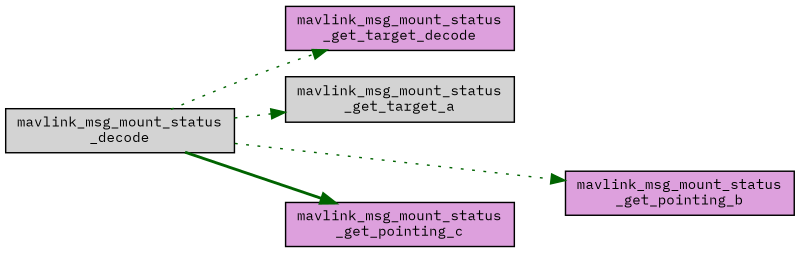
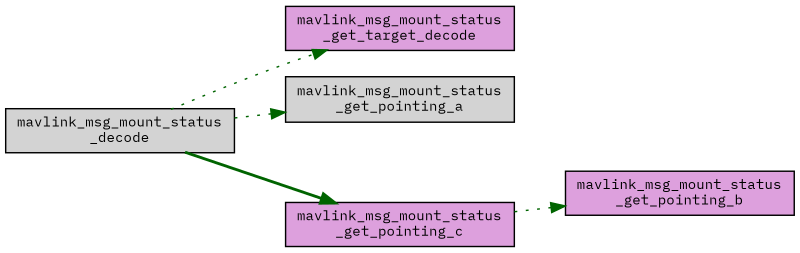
node "mavlink_msg_mount_status _get_target_a": label "mavlink_msg_mount_status _get_target_a" -> "mavlink_msg_mount_status _get_pointing_a"
edge "mavlink_msg_mount_status _decode" -> "mavlink_msg_mount_status _get_pointing_b": now "mavlink_msg_mount_status _get_pointing_c" -> "mavlink_msg_mount_status _get_pointing_b"
